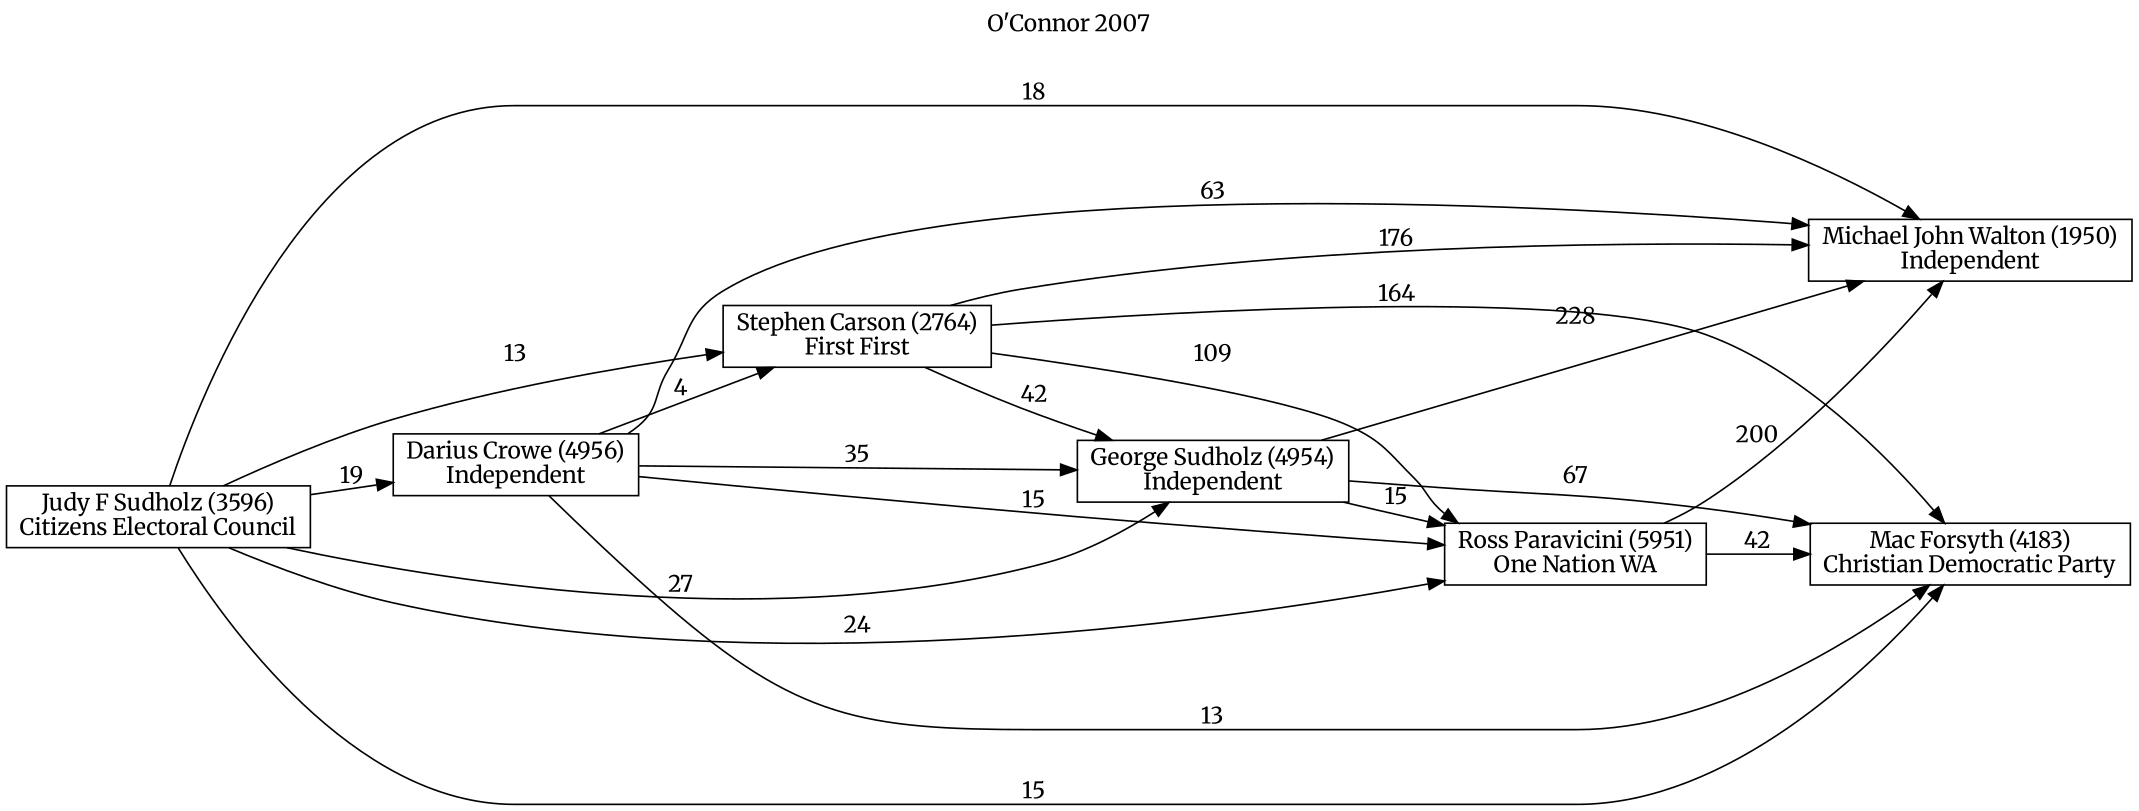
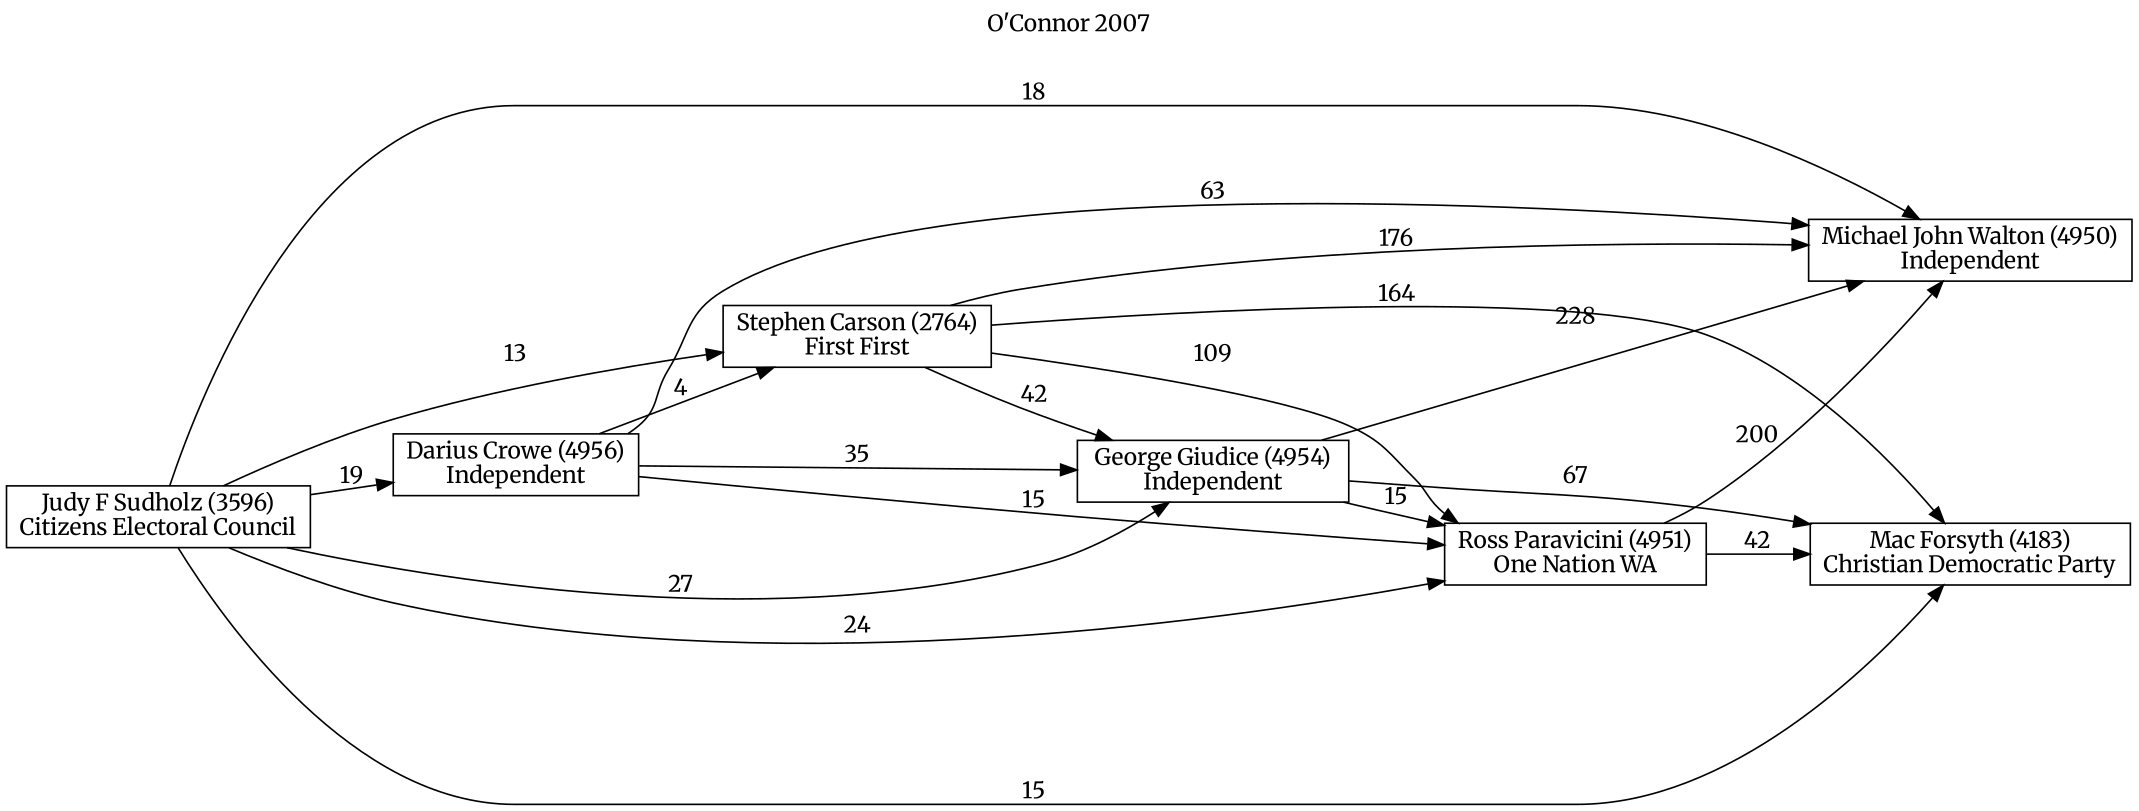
node "Michael John Walton (1950) Independent": label "Michael John Walton (1950) Independent" -> "Michael John Walton (4950) Independent"
node "George Sudholz (4954) Independent": label "George Sudholz (4954) Independent" -> "George Giudice (4954) Independent"
node "Ross Paravicini (5951) One Nation WA": label "Ross Paravicini (5951) One Nation WA" -> "Ross Paravicini (4951) One Nation WA"
edge "Darius Crowe (4956) Independent" -> "Mac Forsyth (4183) Christian Democratic Party": removed, label "13"
